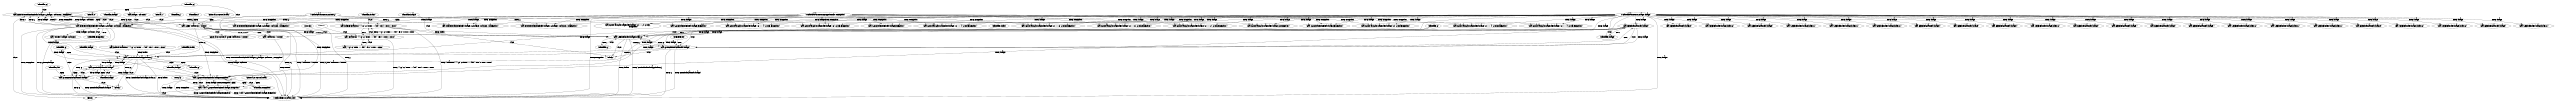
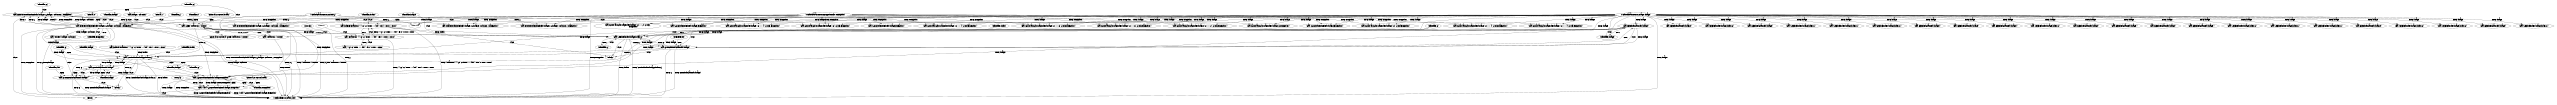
node "1000104": added
